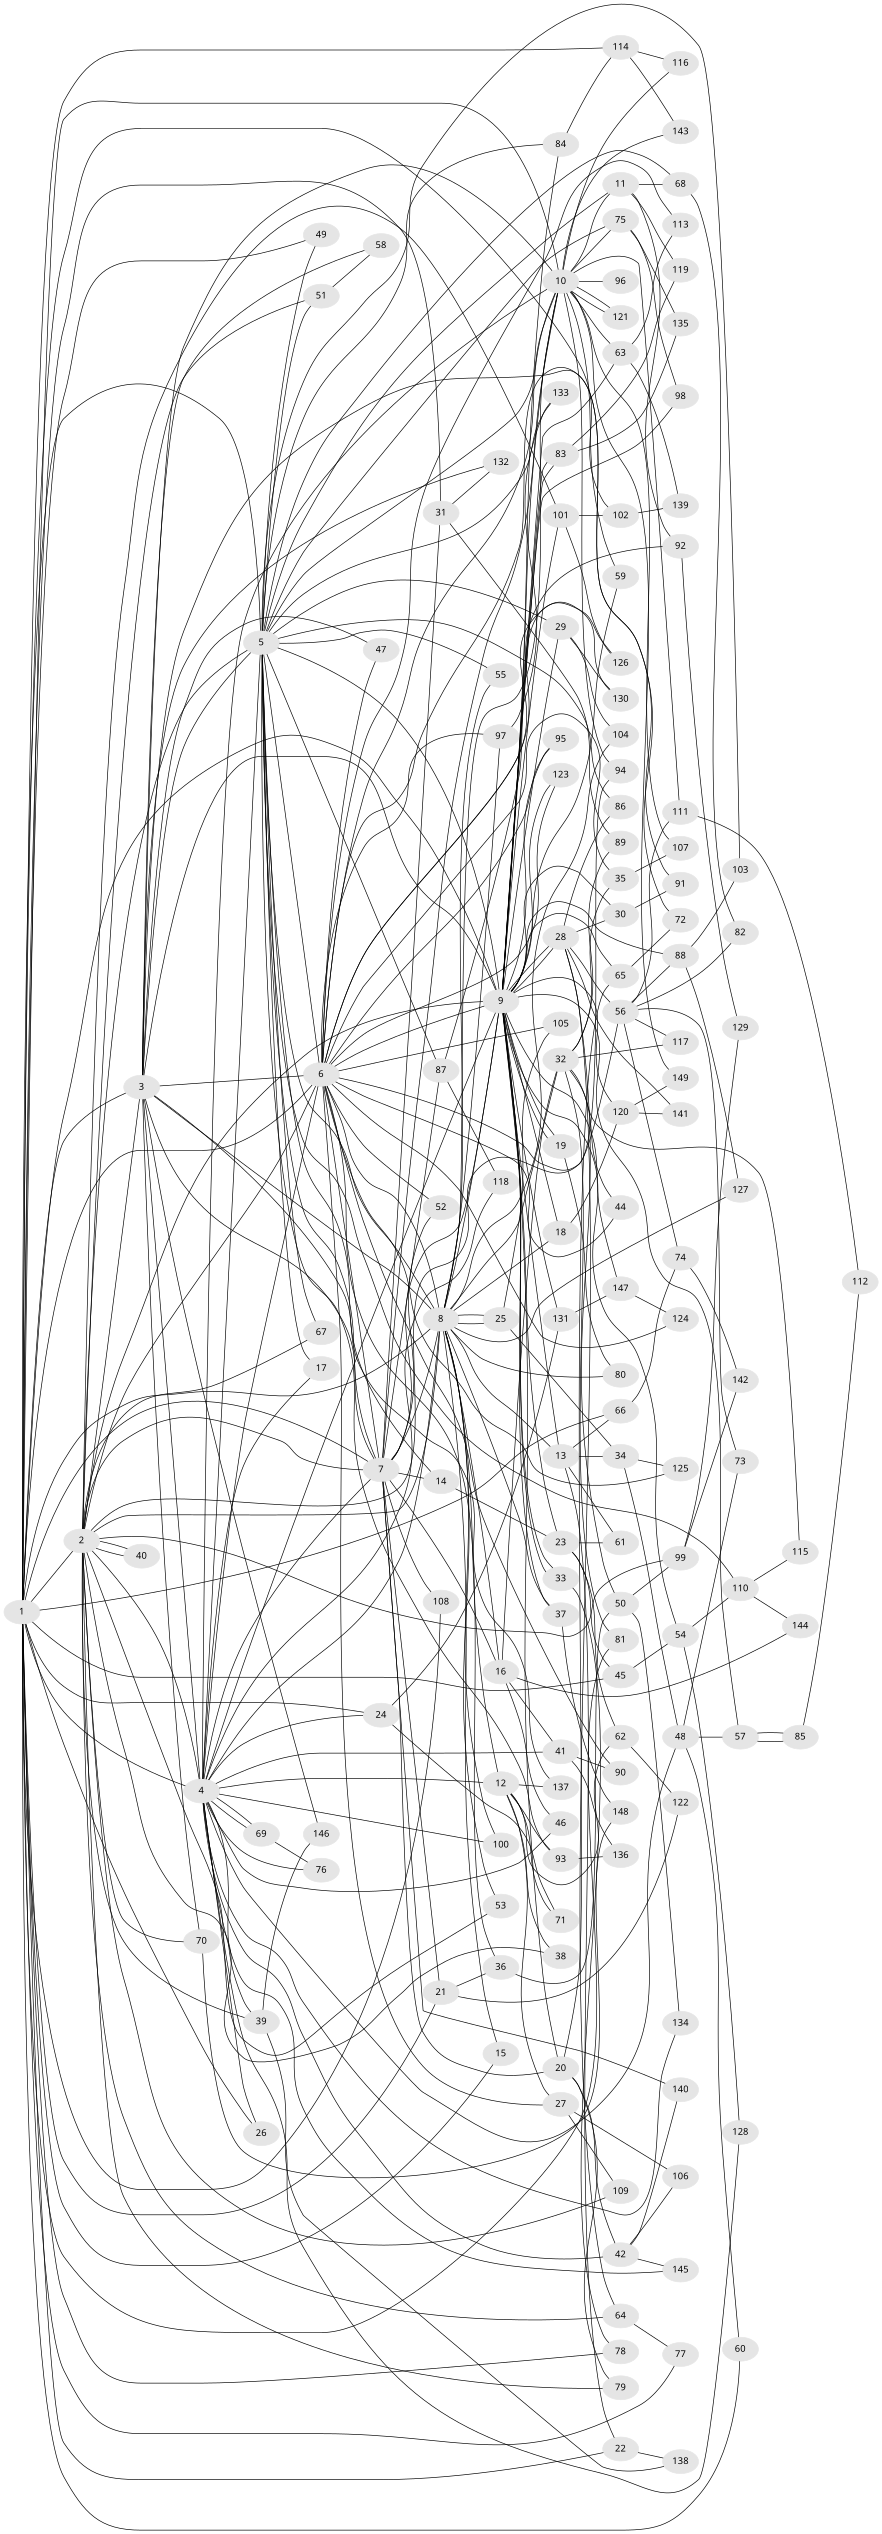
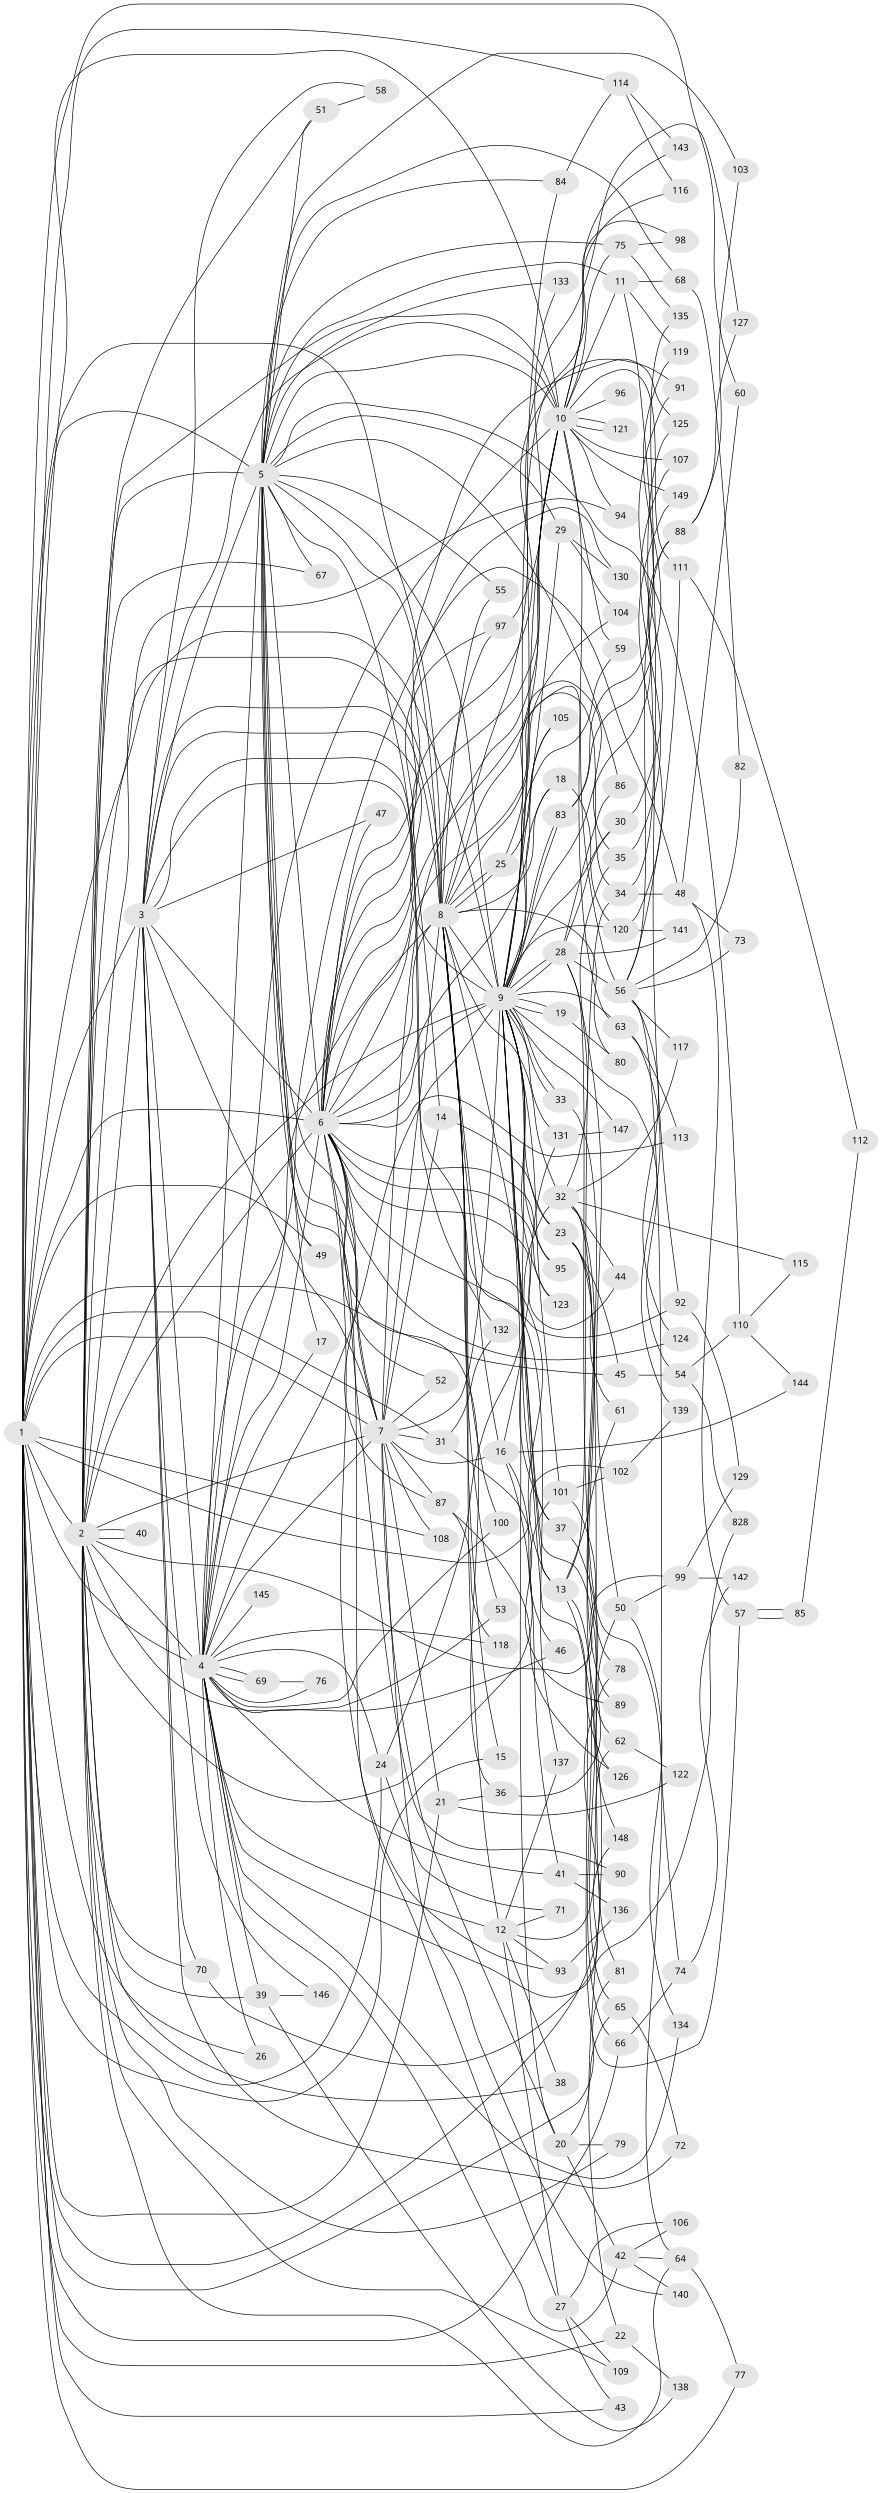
edge "10" -- "2": added
edge "147" -- "124": now "56" -- "124"
node "128": label "128" -> "828"
edge "42" -- "145": now "42" -- "64"
node "43": added
